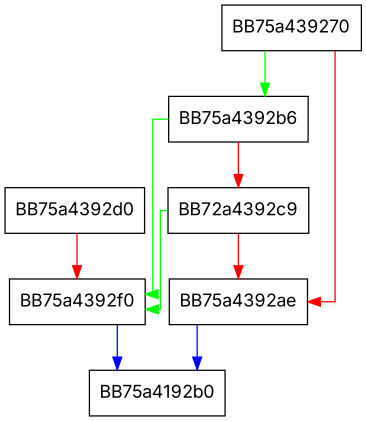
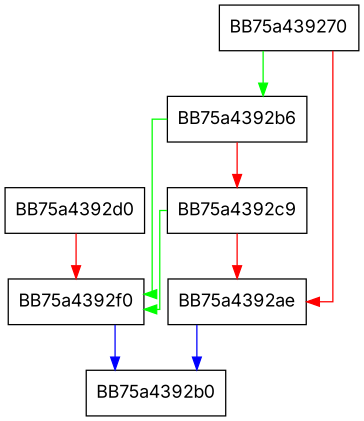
node "BB72a4392c9": label "BB72a4392c9" -> "BB75a4392c9"
node "BB75a4192b0": label "BB75a4192b0" -> "BB75a4392b0"
